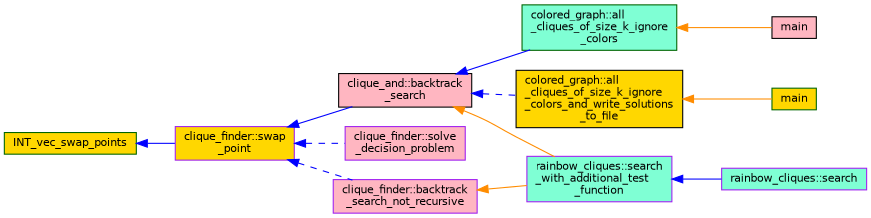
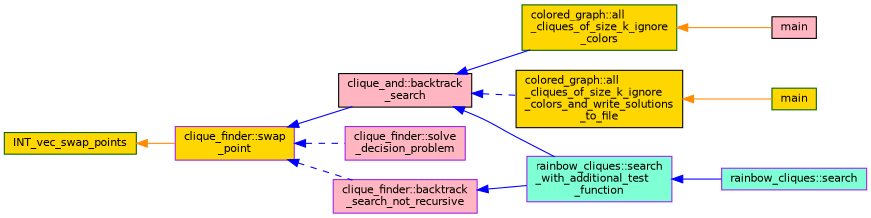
node "colored_graph::all _cliques_of_size_k_ignore _colors": fillcolor aquamarine -> gold
edge "rainbow_cliques::search _with_additional_test _function" -> "clique_and::backtrack _search": color darkorange -> blue
edge "clique_finder::swap _point" -> "INT_vec_swap_points": color blue -> darkorange
edge "rainbow_cliques::search _with_additional_test _function" -> "clique_finder::backtrack _search_not_recursive": color darkorange -> blue
